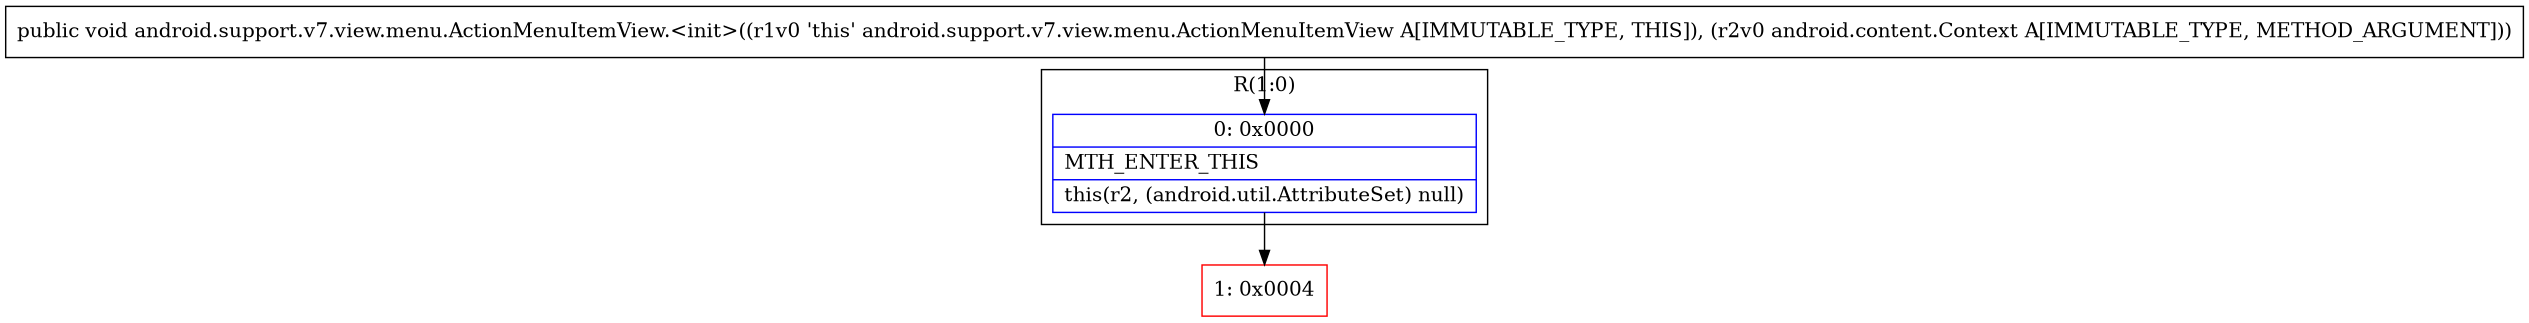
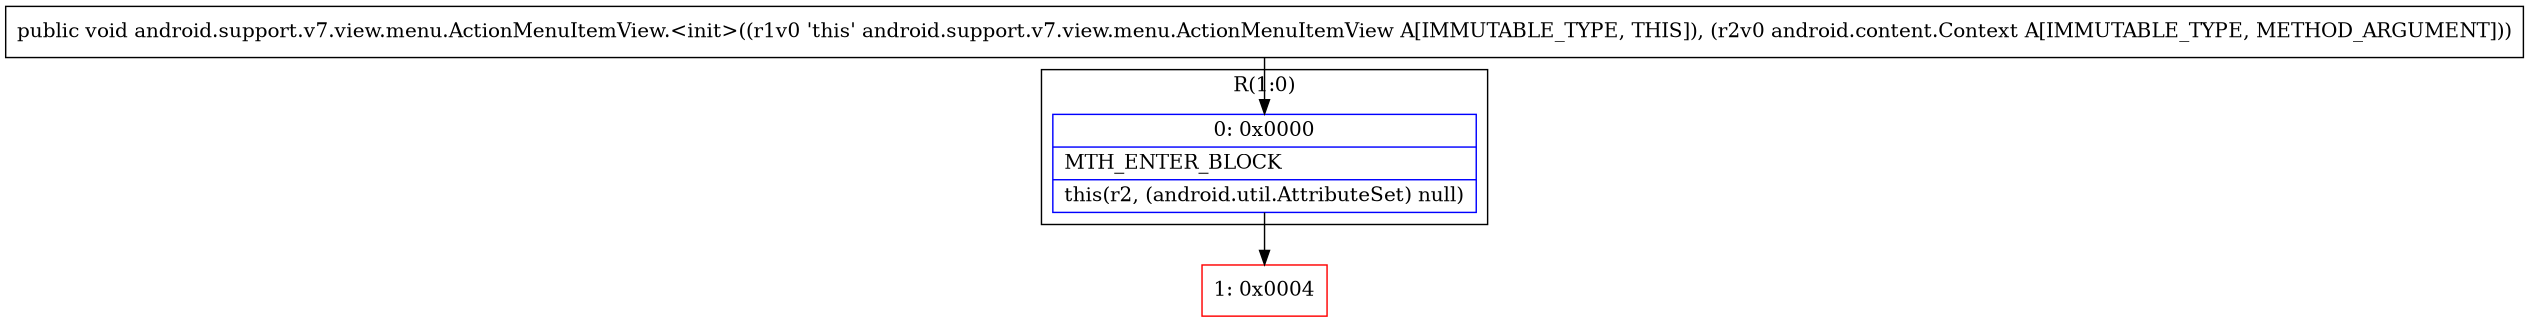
node "0: 0x0000": text "MTH_ENTER_THIS" -> "MTH_ENTER_BLOCK"
